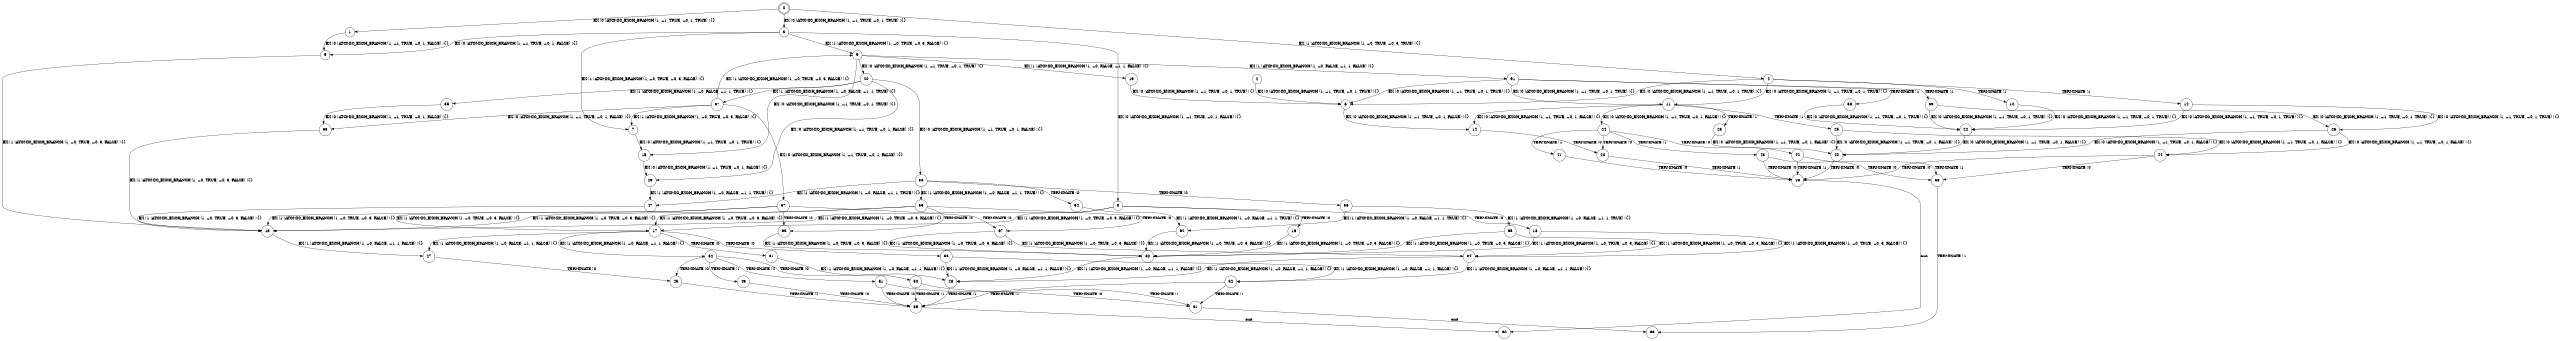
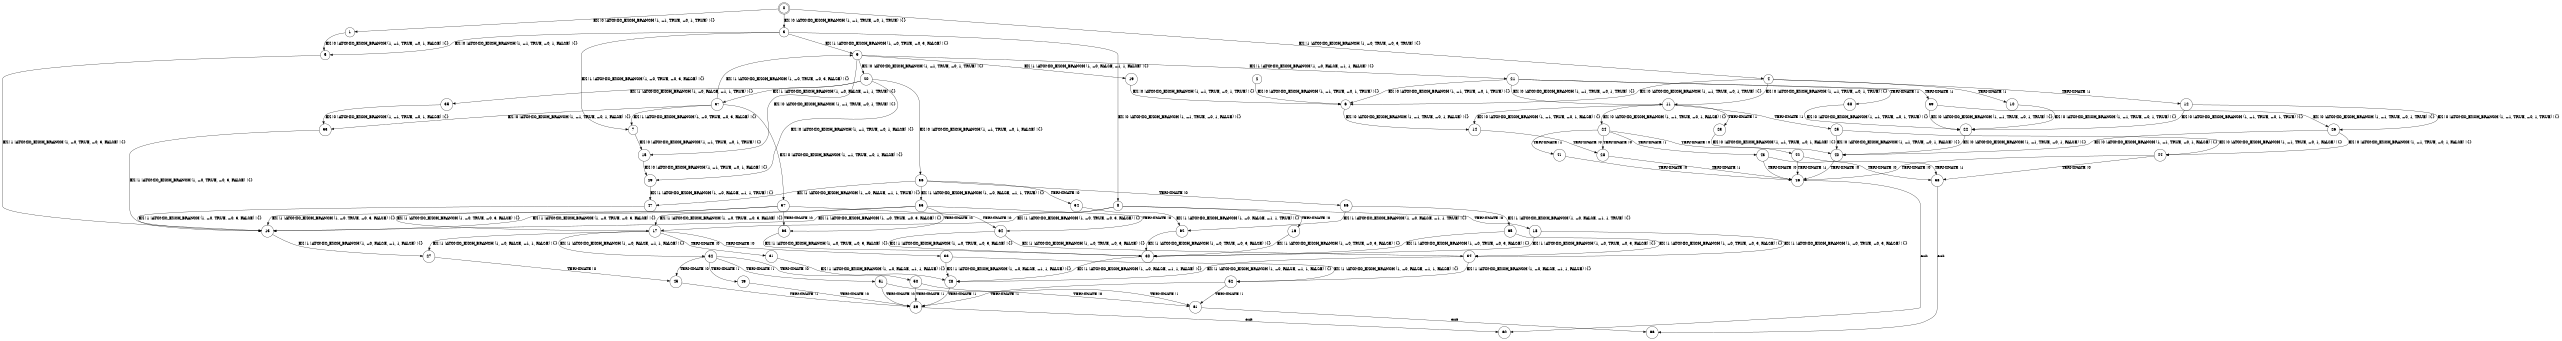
node "91": label "91" -> "21"
node "67": label "67" -> "64"
edge "58" -> "66": label "TERMINATE !1" -> "exit"
edge "32" -> "51": label "TERMINATE !4" -> "TERMINATE !1"
